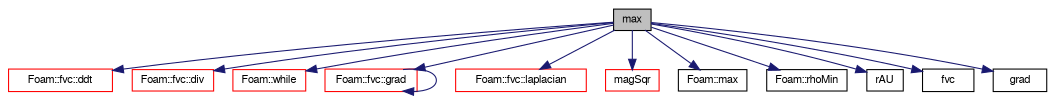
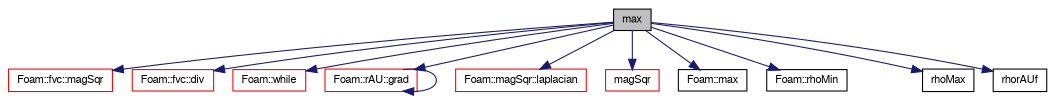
node "Foam::fvc::ddt": label "Foam::fvc::ddt" -> "Foam::fvc::magSqr"
node "Foam::fvc::grad": label "Foam::fvc::grad" -> "Foam::rAU::grad"
node "Foam::fvc::laplacian": label "Foam::fvc::laplacian" -> "Foam::magSqr::laplacian"
node "rAU": removed
node "fvc": label "fvc" -> "rhoMax"
node "grad": label "grad" -> "rhorAUf"
